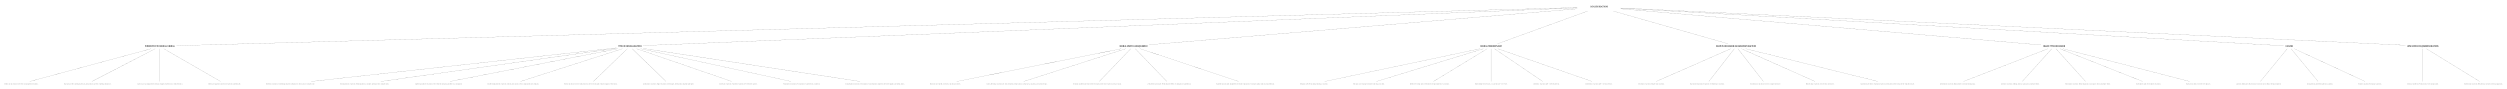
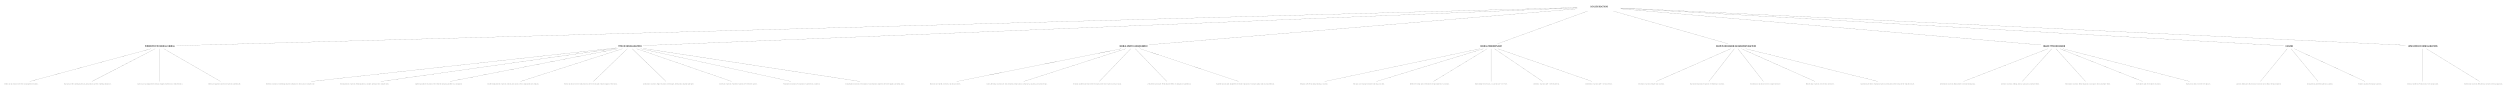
node "APPLICATIONS OF EQUILIBRIUM REACTIONS": label "APPLICATIONS OF EQUILIBRIUM REACTIONS" -> "APPLICATIONS OF CHEMICAL REACTIONS"
